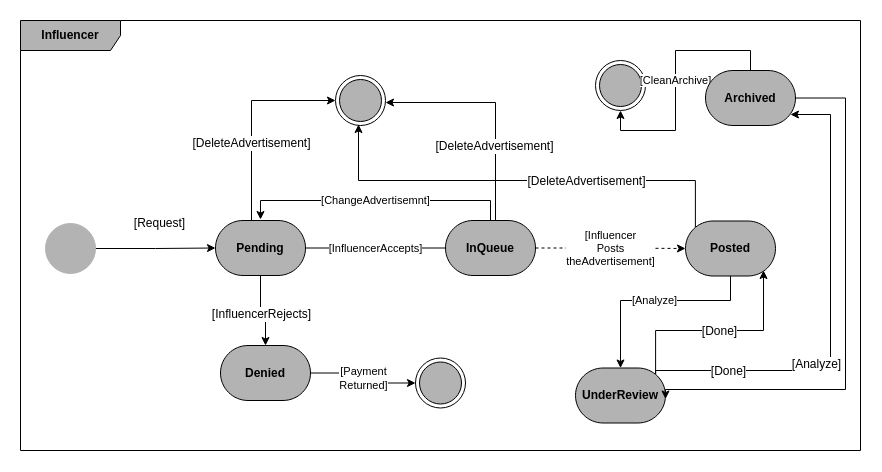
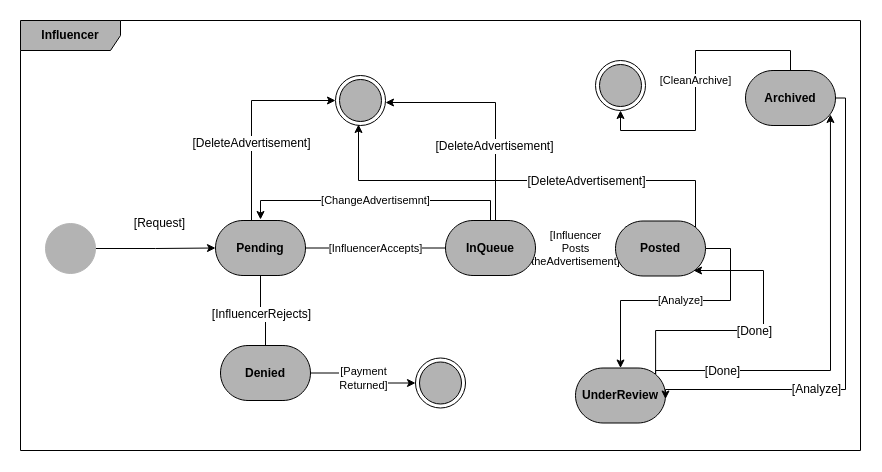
node "Archived": moved (751, 98) -> (791, 98)
node "Posted": moved (731, 249) -> (661, 249)
edge "Pending" -> "Denied": arrowhead classic -> none
